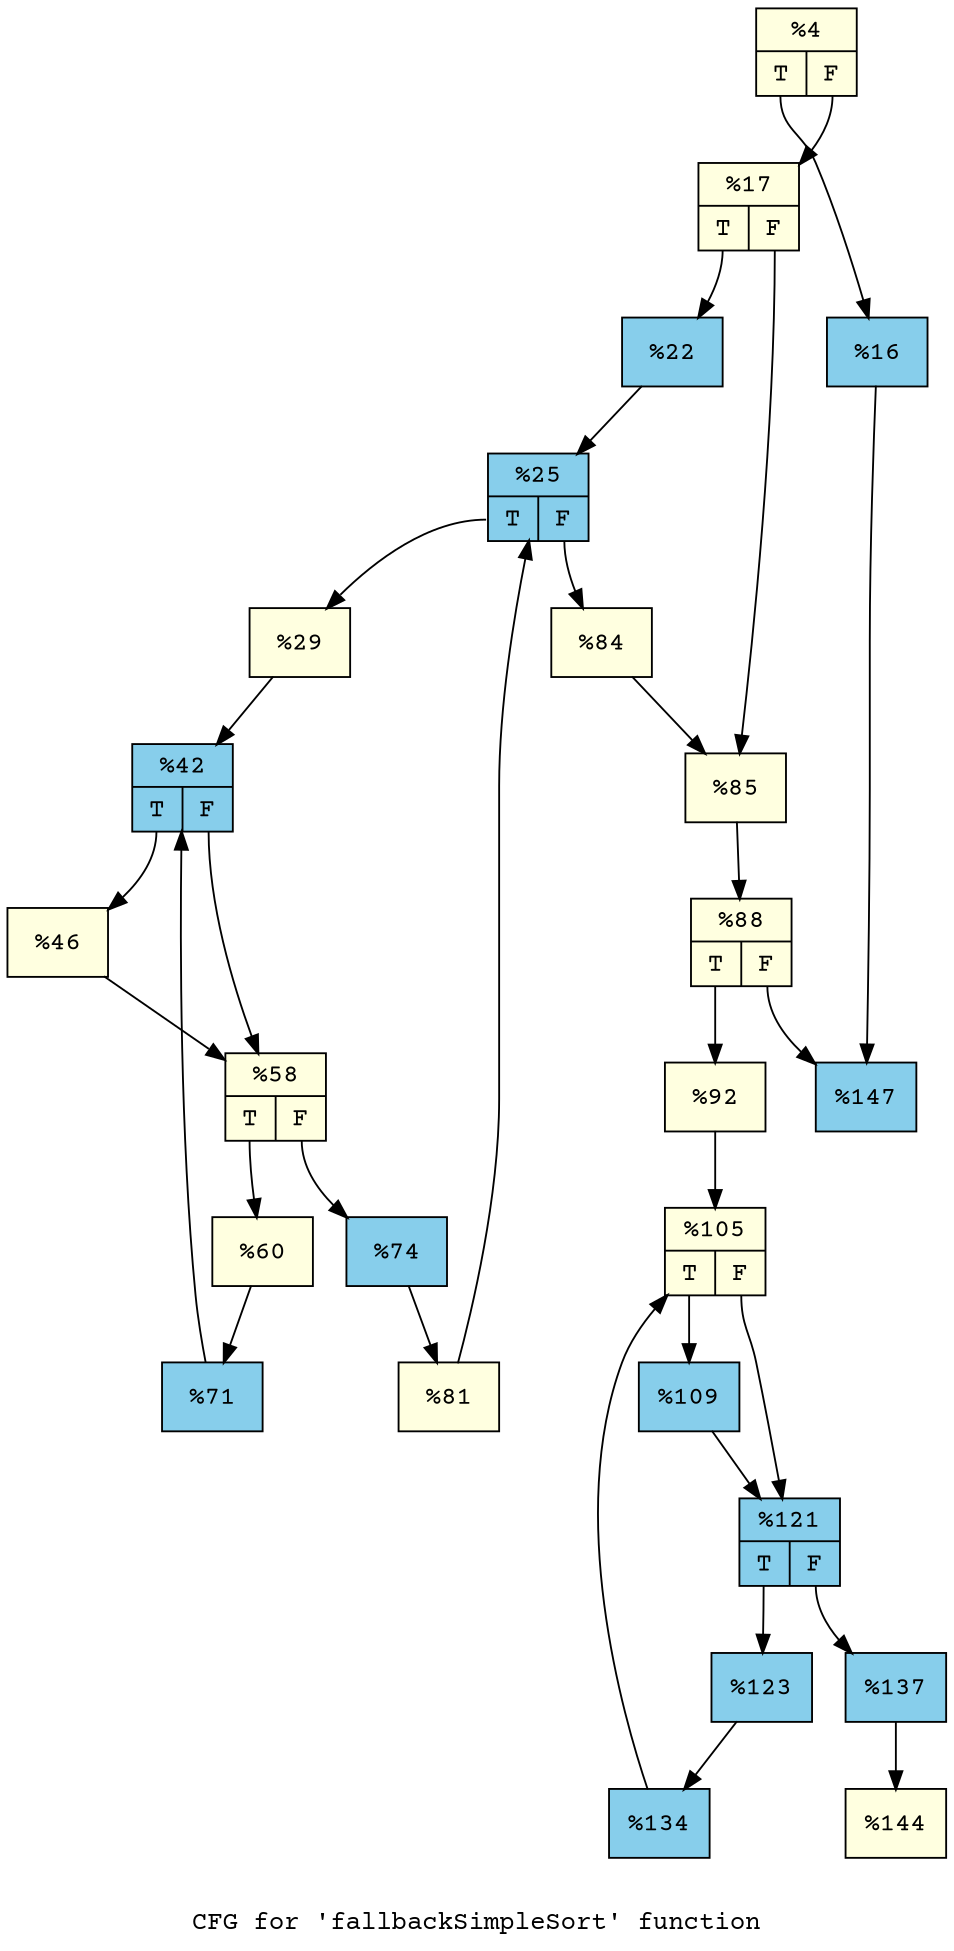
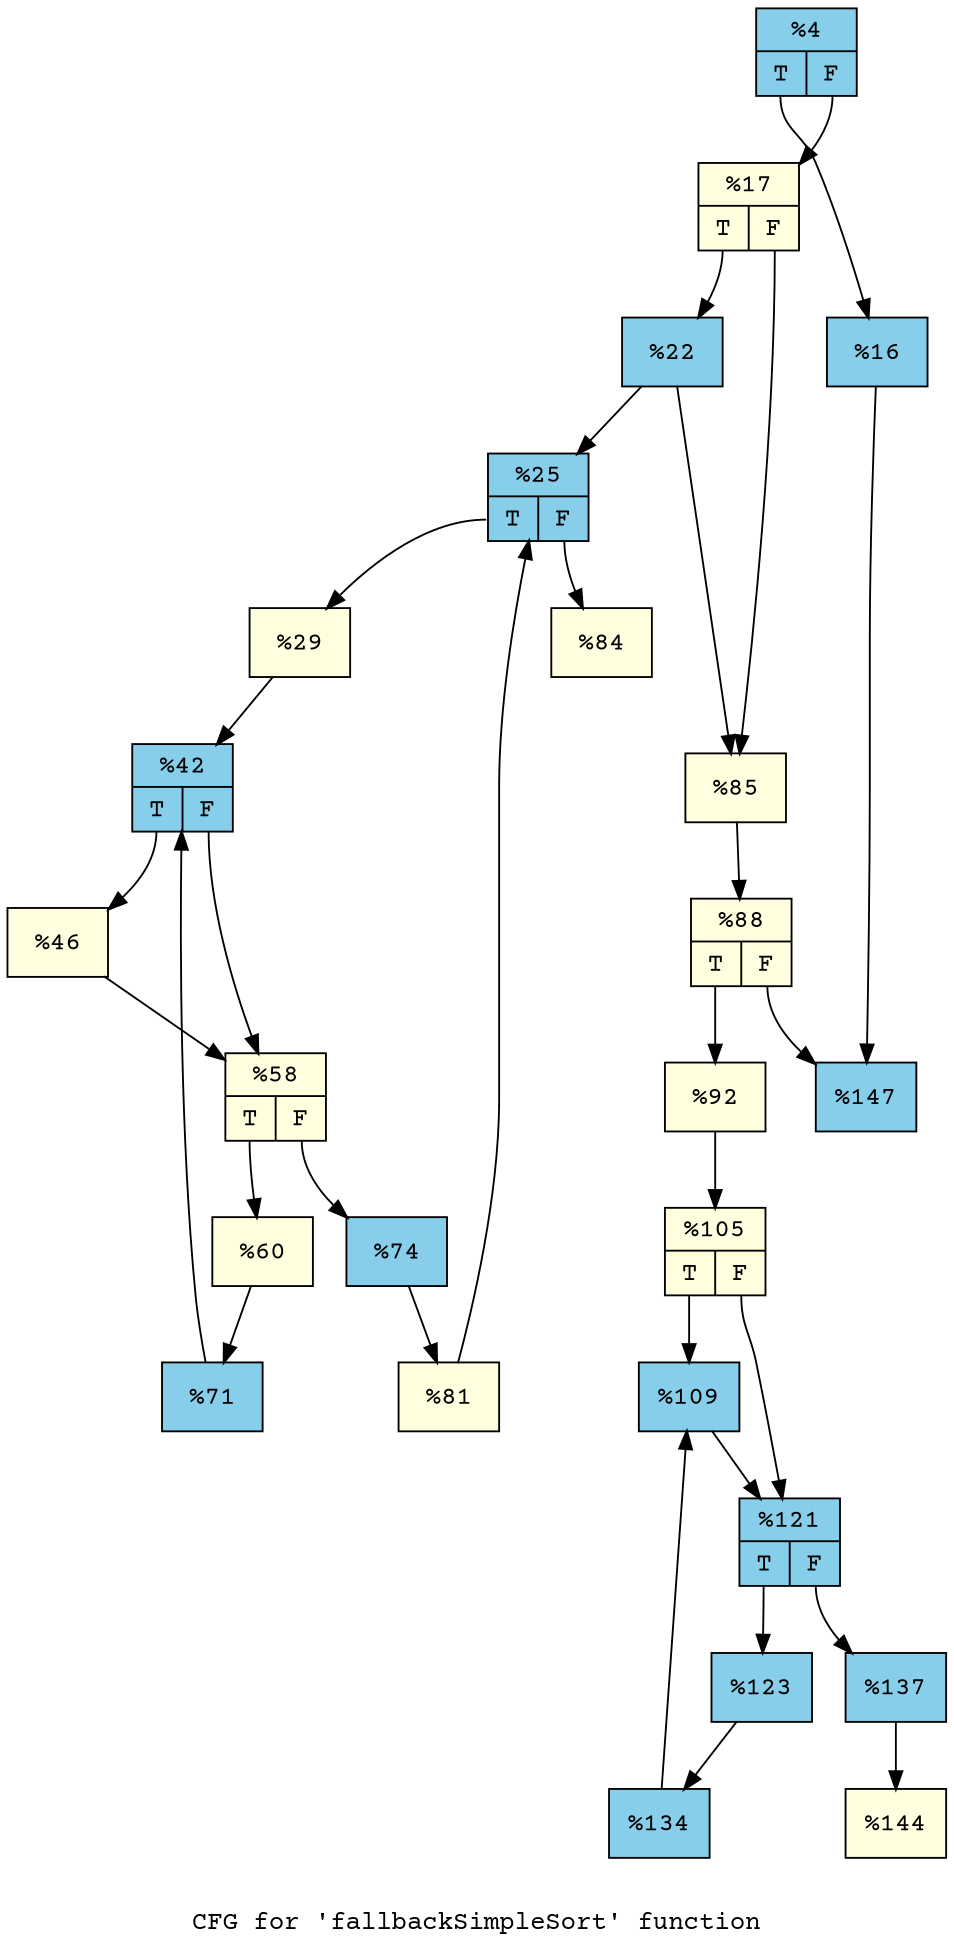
node "%4": fillcolor lightyellow -> skyblue
edge "%84" -> "%85": now "%22" -> "%85"
edge "%134" -> "%105": now "%134" -> "%109"
